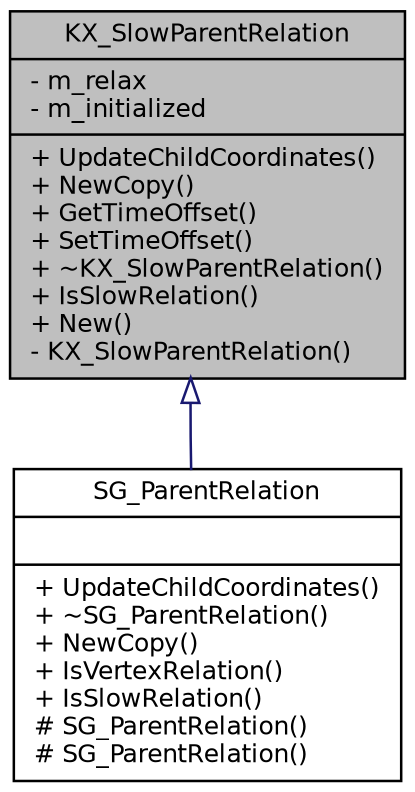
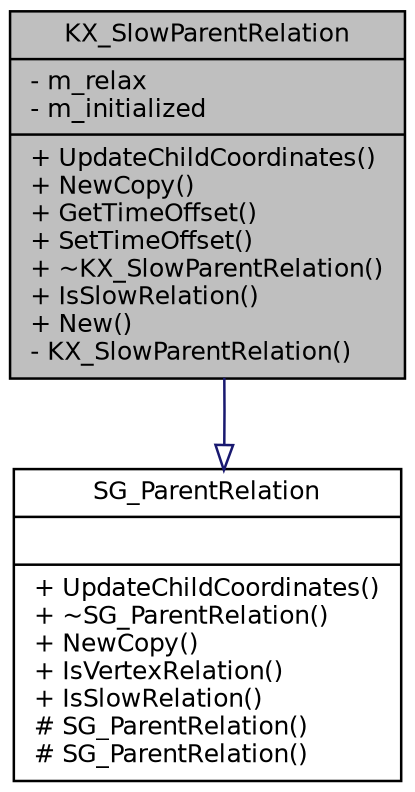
edge "SG_ParentRelation" -> "KX_SlowParentRelation": reversed
